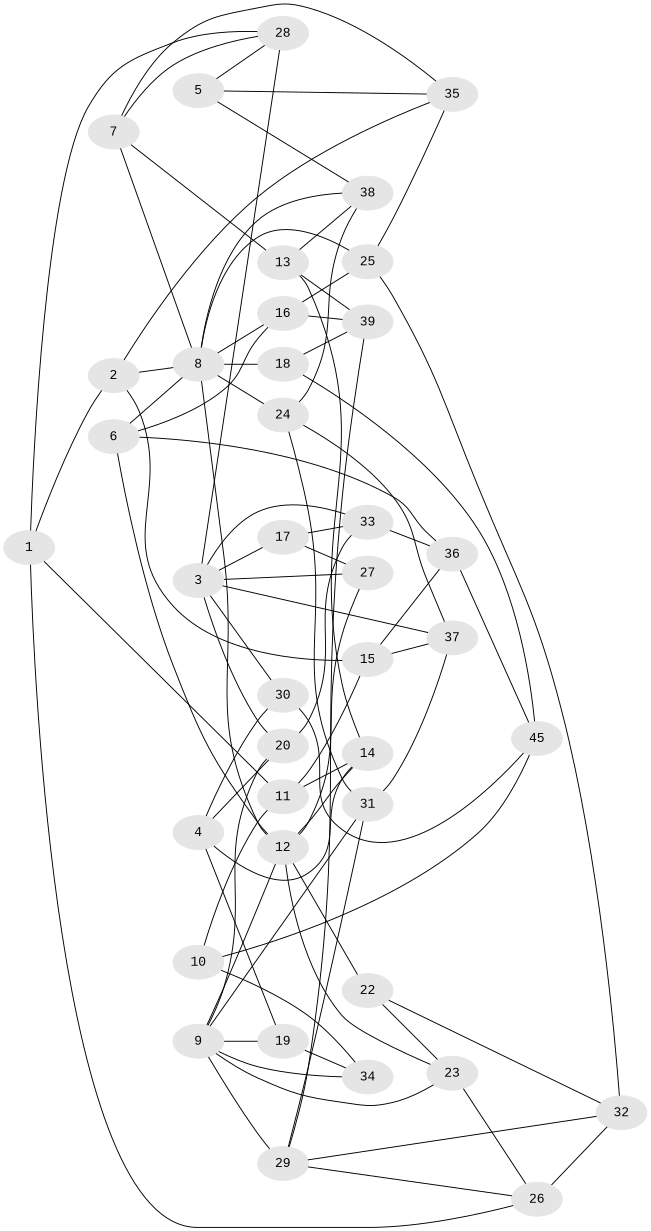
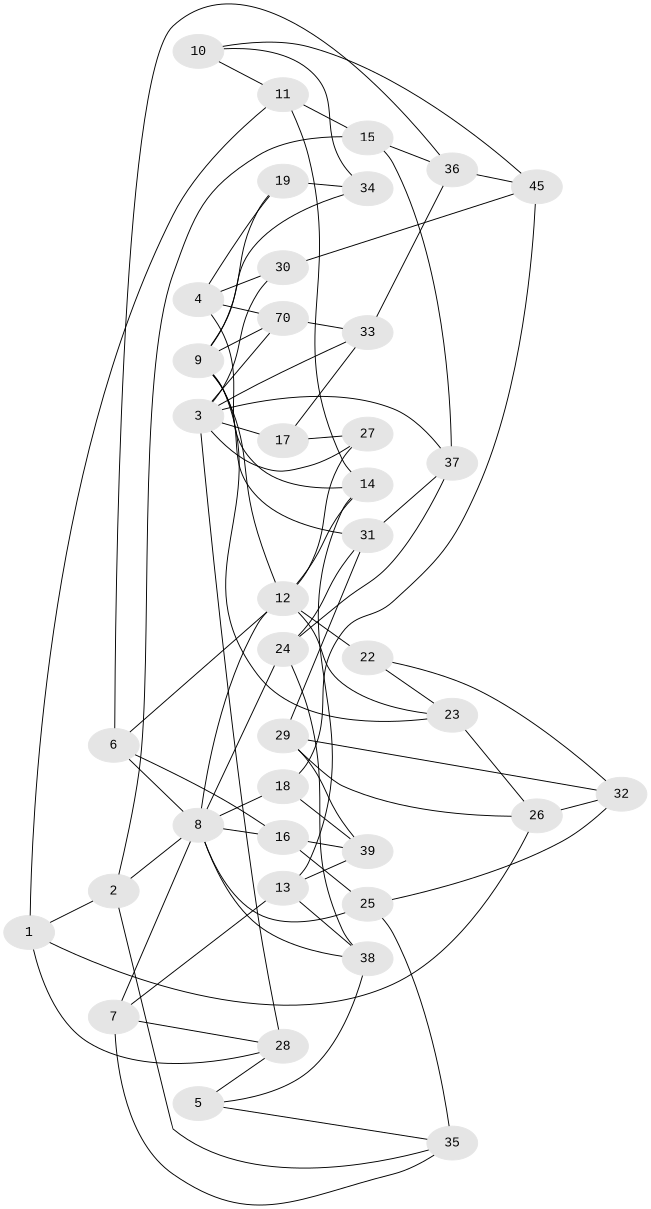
node "20": label "20" -> "70"
edge "9" -- "29": removed
